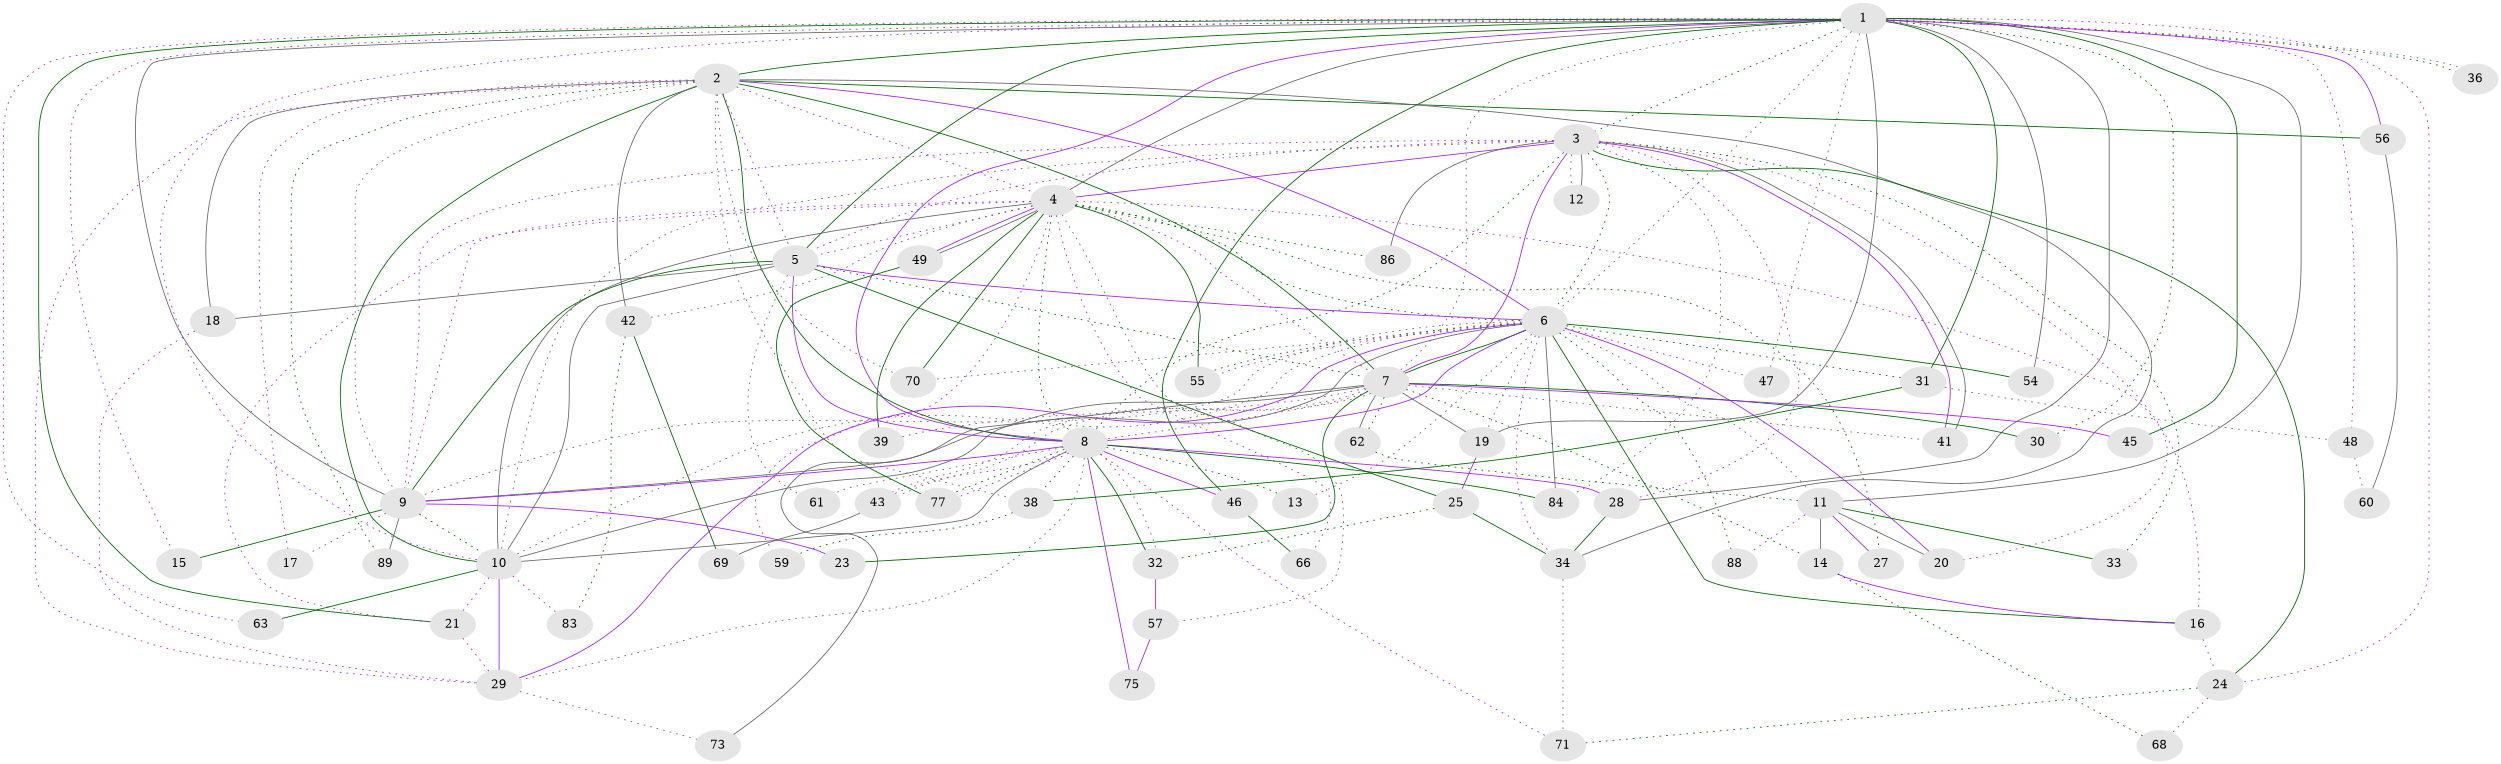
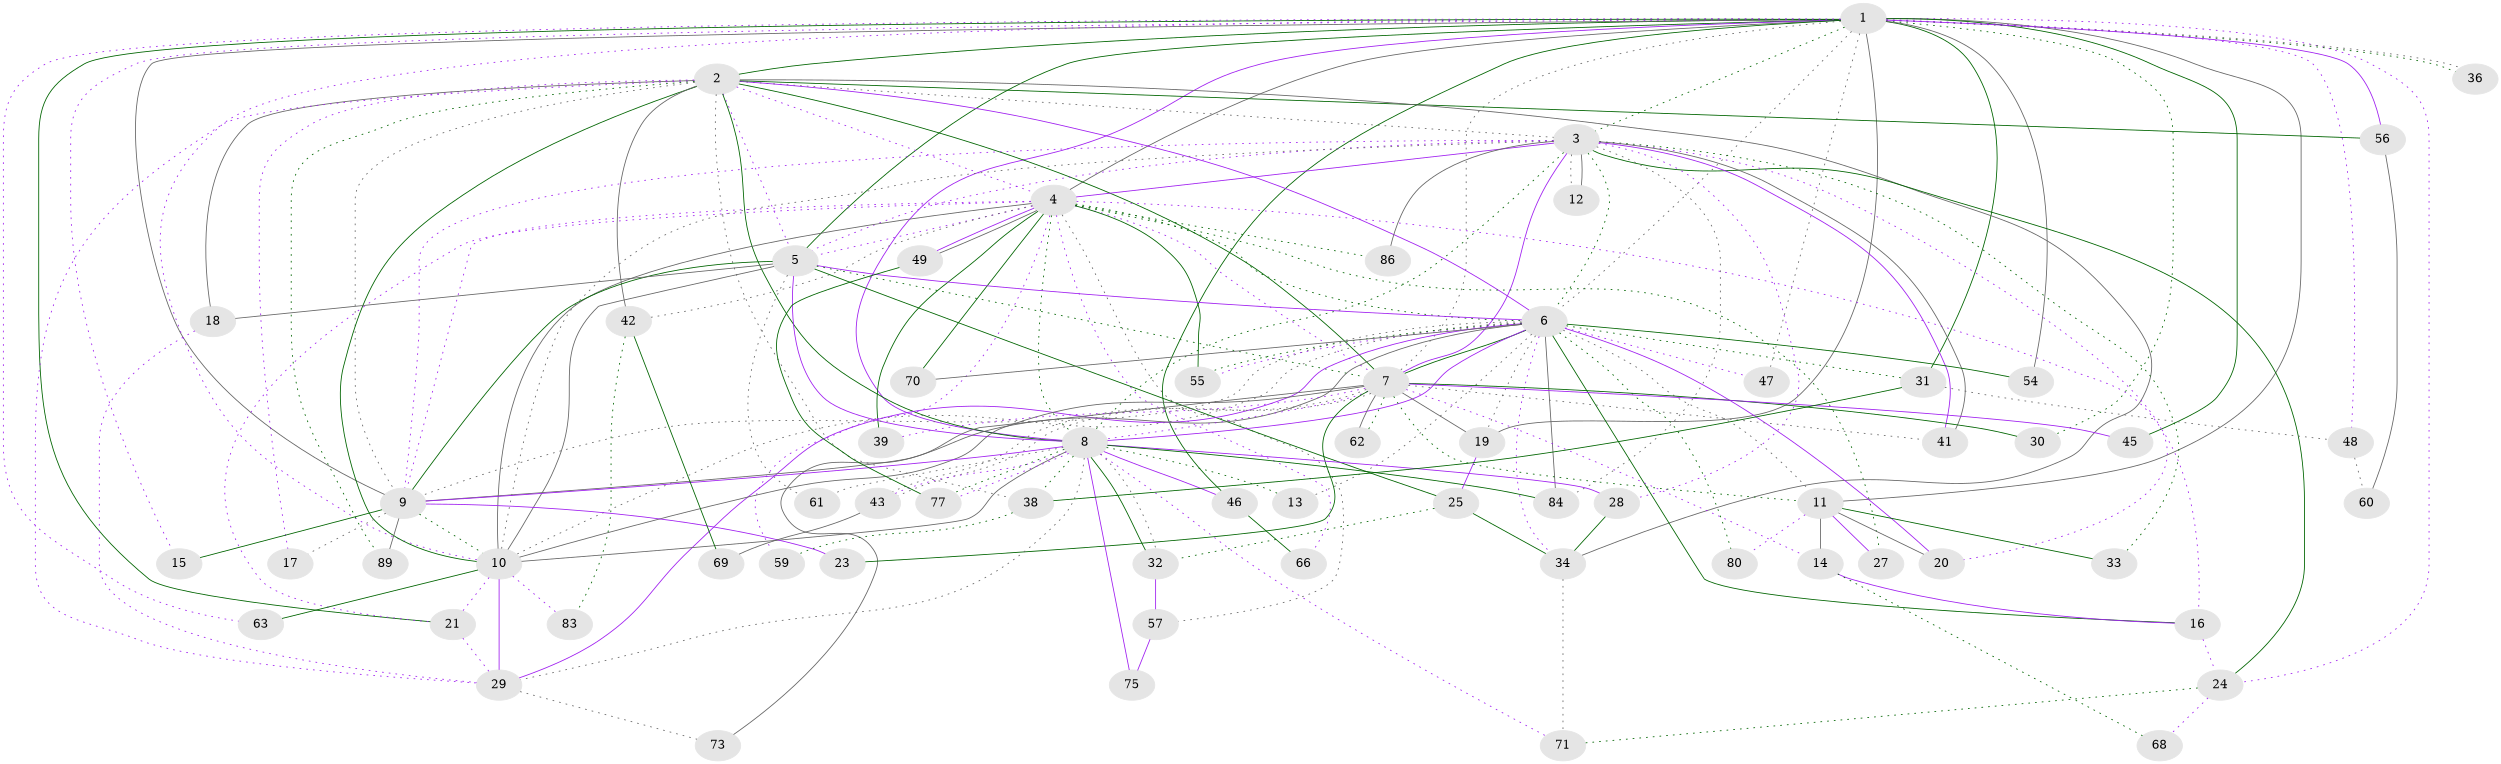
edge "2" -- "70": now "2" -- "3"
edge "1" -- "28": removed
edge "6" -- "70": style dotted -> solid
edge "7" -- "14": color darkgreen -> purple
edge "62" -- "11": now "7" -- "11"
node "88": label "88" -> "80"
